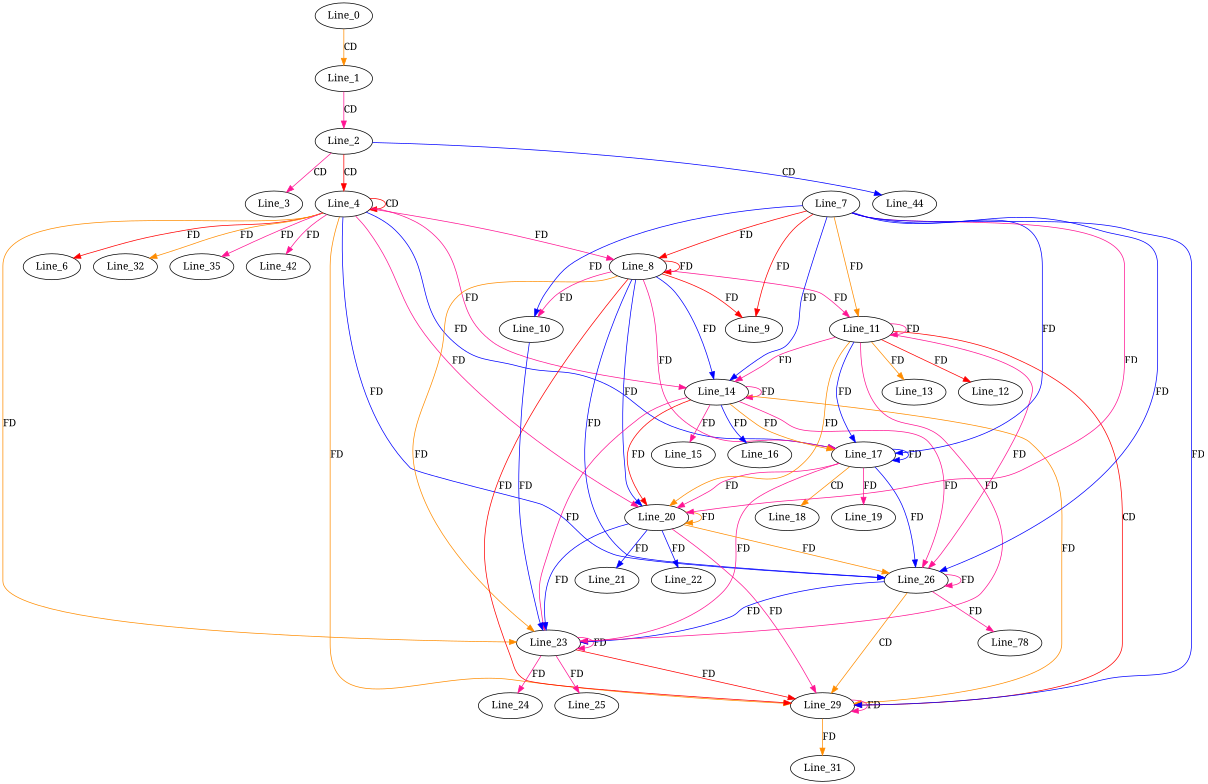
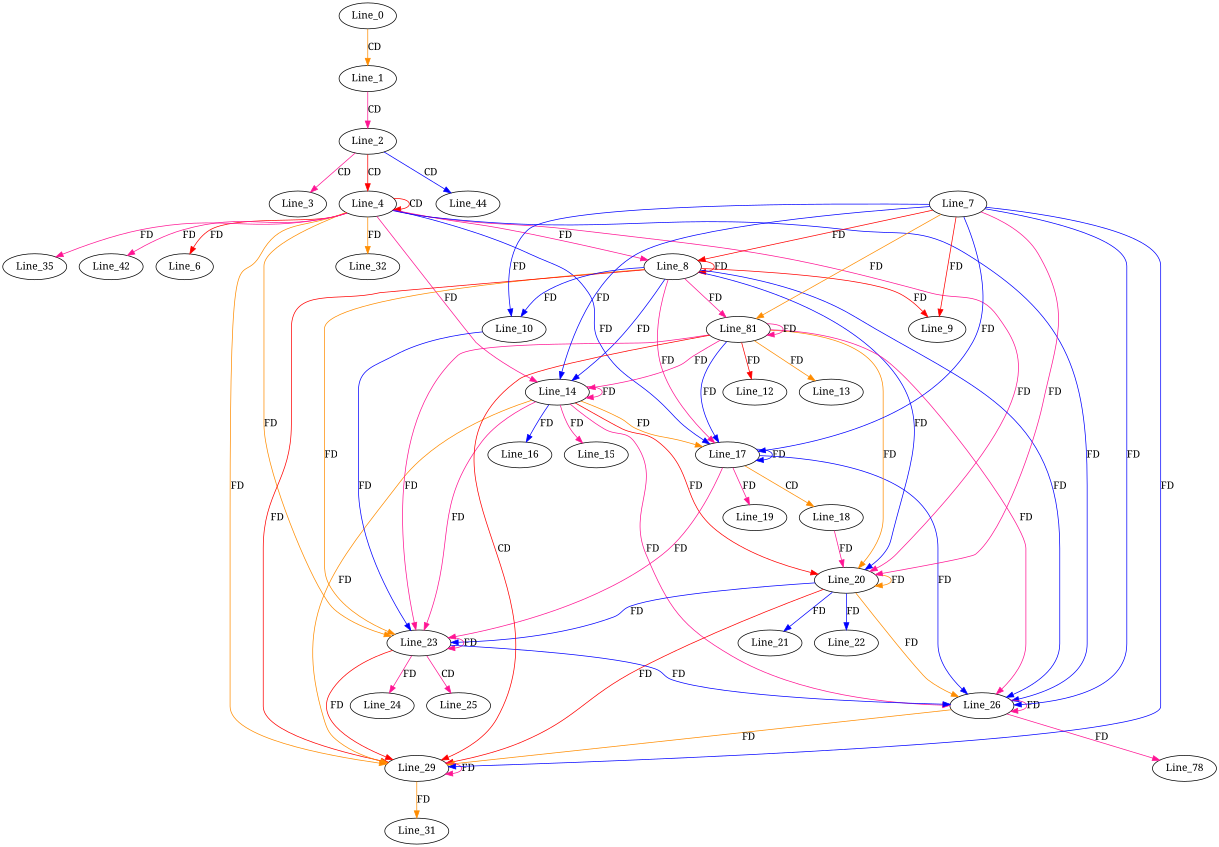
edge "Line_8" -> "Line_10": color deeppink -> blue
node "Line_11": label "Line_11" -> "Line_81"
edge "Line_17" -> "Line_20": now "Line_18" -> "Line_20"
edge "Line_20" -> "Line_29": color deeppink -> red
edge "Line_26" -> "Line_23": reversed
edge "Line_26" -> "Line_29": label "CD" -> "FD"
edge "Line_23" -> "Line_25": label "FD" -> "CD"
